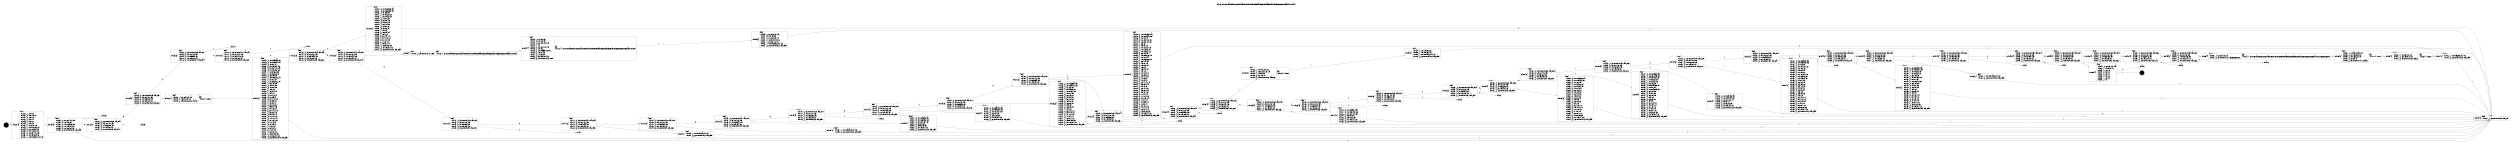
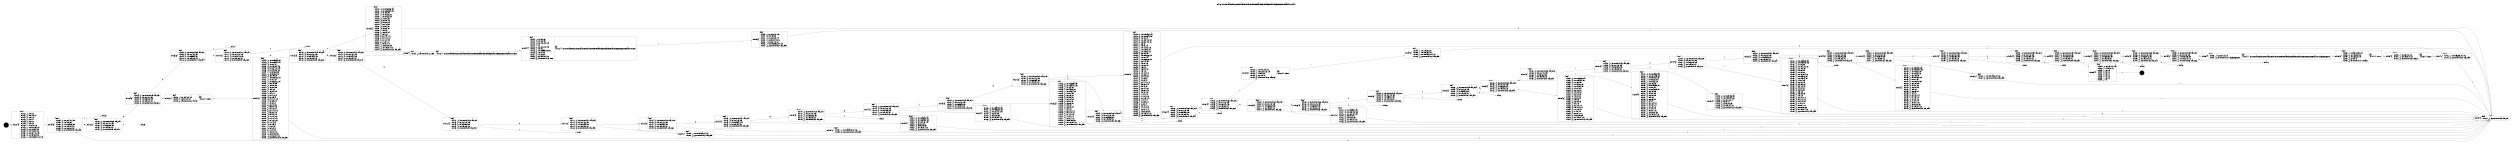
edge "0x4020e9 [19]" -> "0x401a38": now "0x4019c8 [25]" -> "0x401a38"
